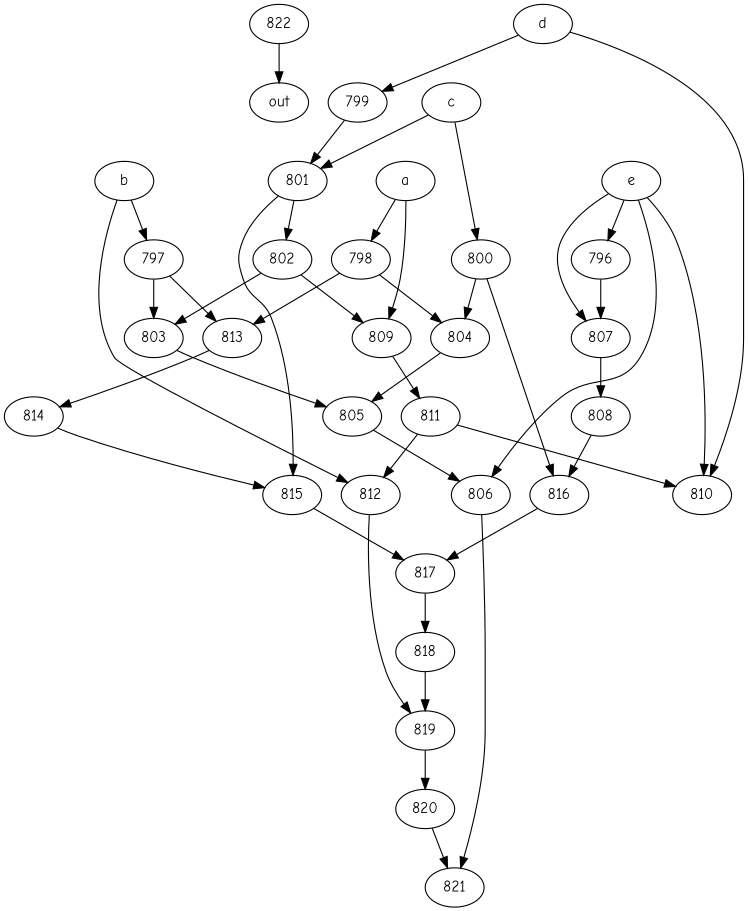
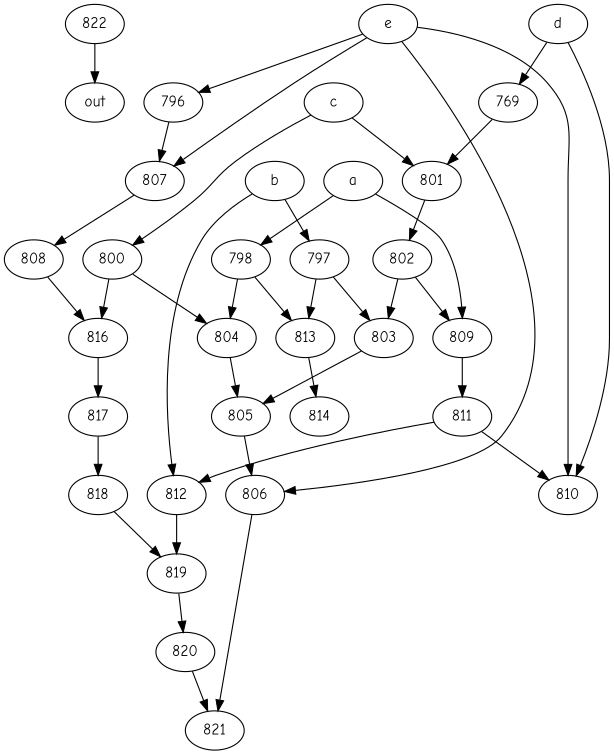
node "799": label "799" -> "769"
node "815": removed
